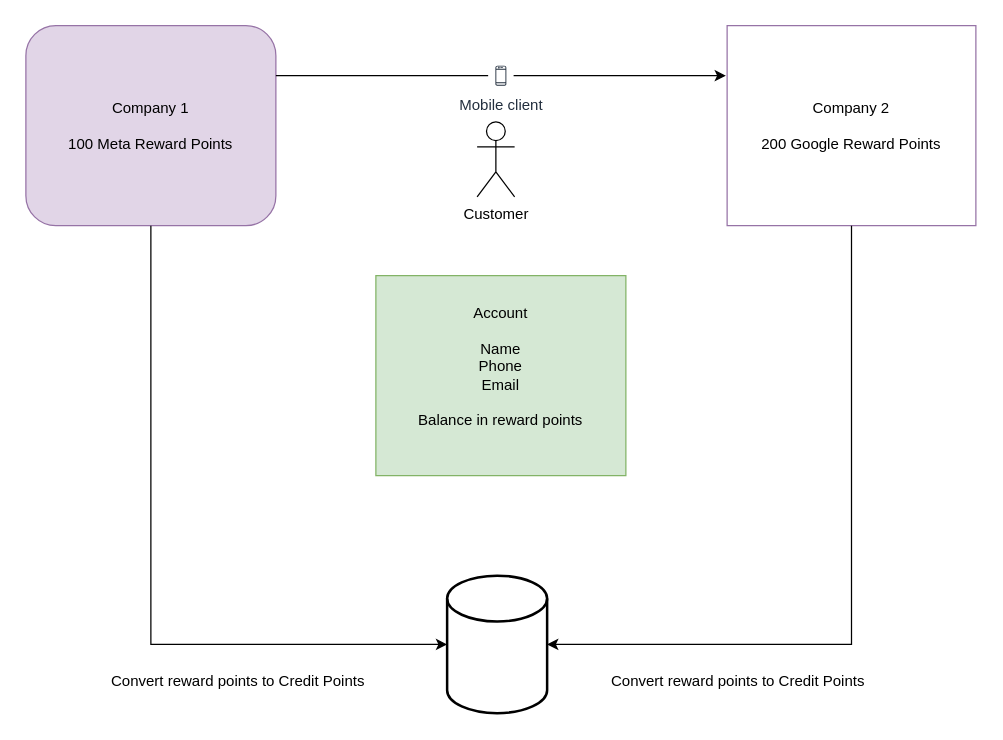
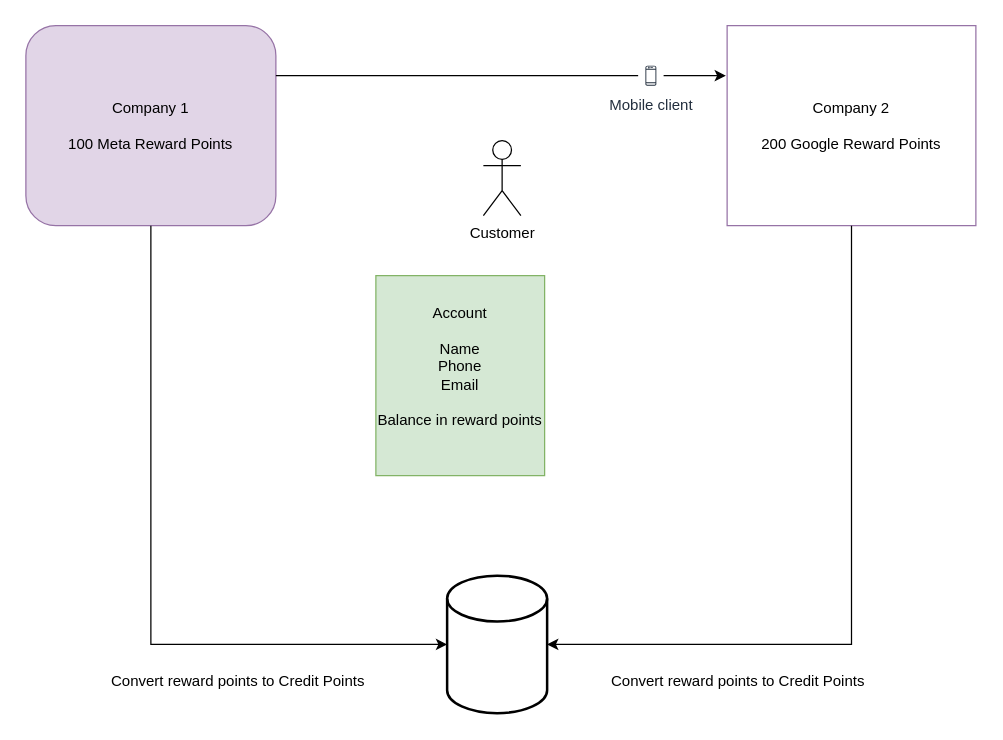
node "Mobile client": moved (501, 76) -> (651, 76)
node "Customer": moved (496, 159) -> (502, 178)
node "Account Name Phone Email Balance in reward points": size 250x200 -> 169x200
